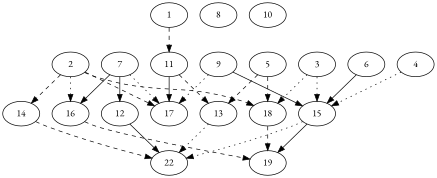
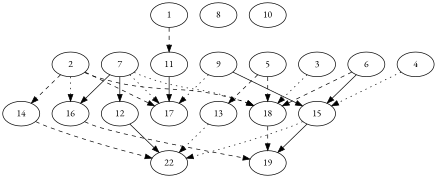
edge "7" -> "18": added
edge "11" -> "13": removed
edge "3" -> "15": removed
edge "6" -> "18": added
